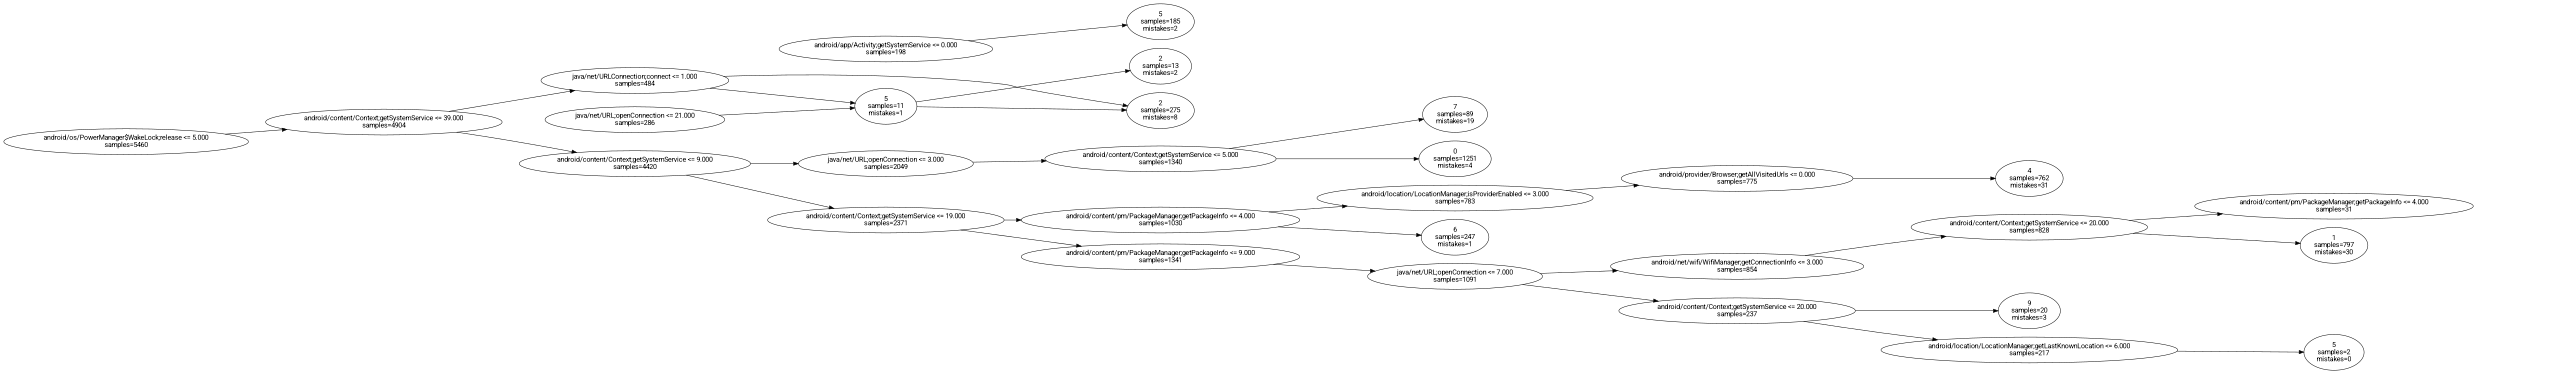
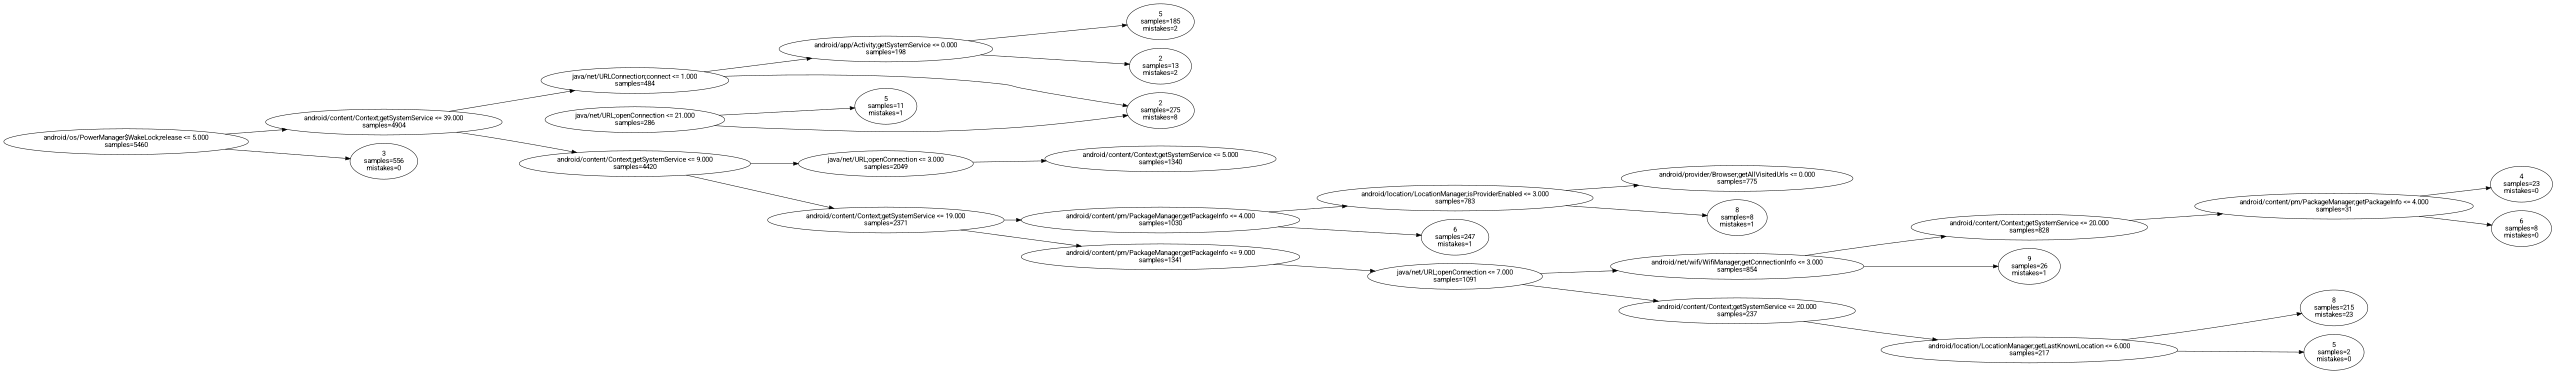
edge "5 samples=11 mistakes=1" -> "2 samples=13 mistakes=2": now "android/app/Activity;getSystemService <= 0.000 samples=198" -> "2 samples=13 mistakes=2"
edge "java/net/URLConnection;connect <= 1.000 samples=484" -> "5 samples=11 mistakes=1": now "java/net/URLConnection;connect <= 1.000 samples=484" -> "android/app/Activity;getSystemService <= 0.000 samples=198"
edge "5 samples=11 mistakes=1" -> "2 samples=275 mistakes=8": now "java/net/URL;openConnection <= 21.000 samples=286" -> "2 samples=275 mistakes=8"
node "7 samples=89 mistakes=19": removed
node "0 samples=1251 mistakes=4": removed
node "3 samples=556 mistakes=0": added
node "4 samples=762 mistakes=31": removed
node "4 samples=23 mistakes=0": added
node "8 samples=8 mistakes=1": added
node "6 samples=8 mistakes=0": added
node "1 samples=797 mistakes=30": removed
node "9 samples=26 mistakes=1": added
node "8 samples=215 mistakes=23": added
node "9 samples=20 mistakes=3": removed
